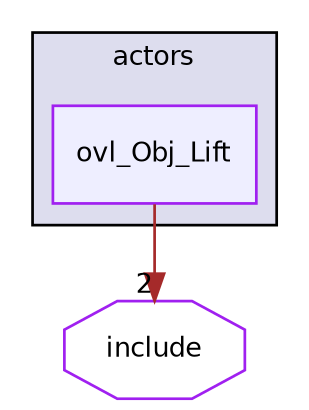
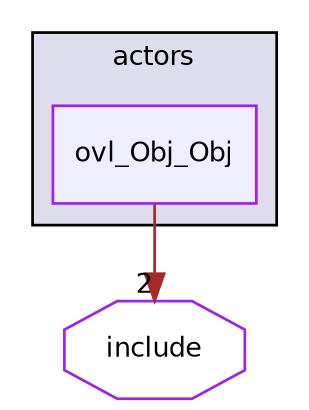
node "ovl_Obj_Lift": label "ovl_Obj_Lift" -> "ovl_Obj_Obj"
